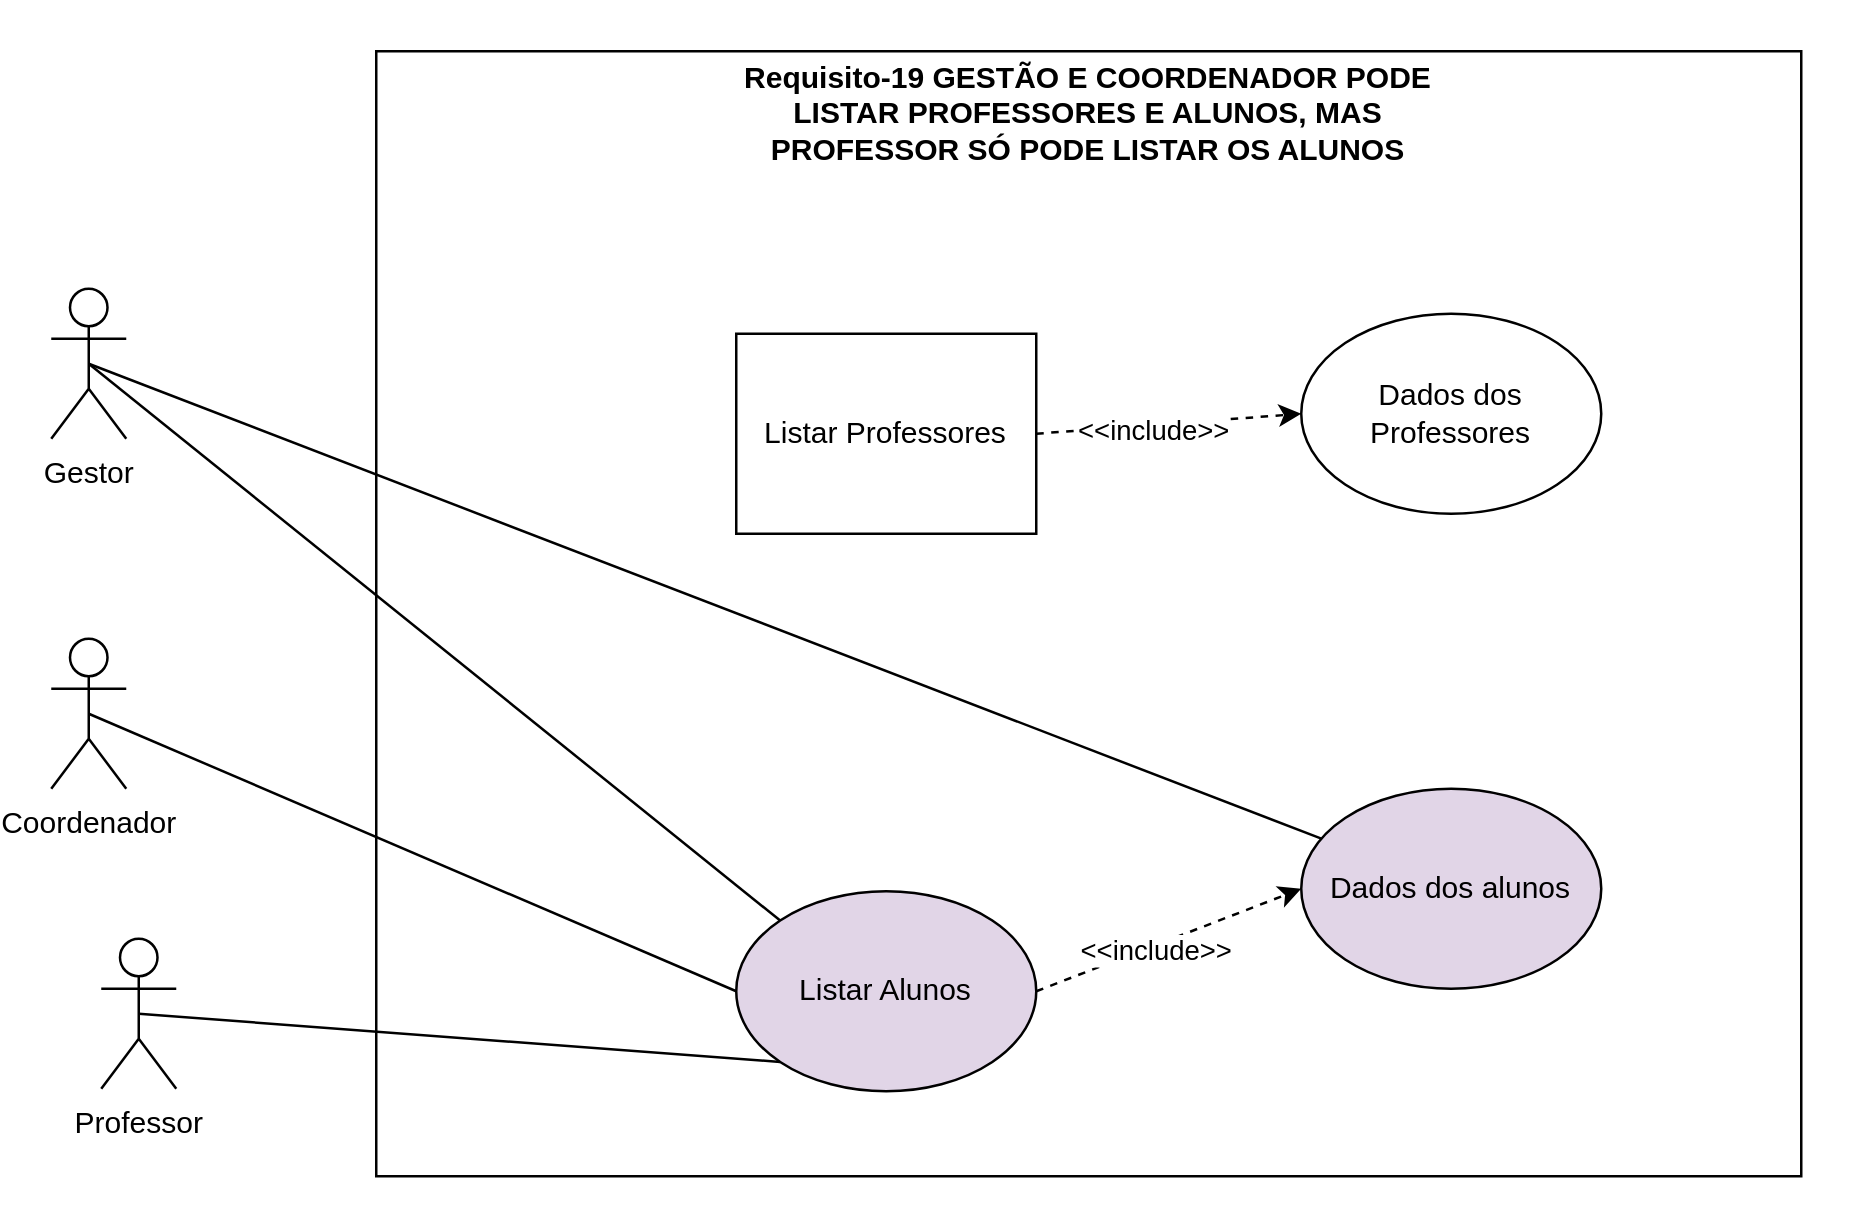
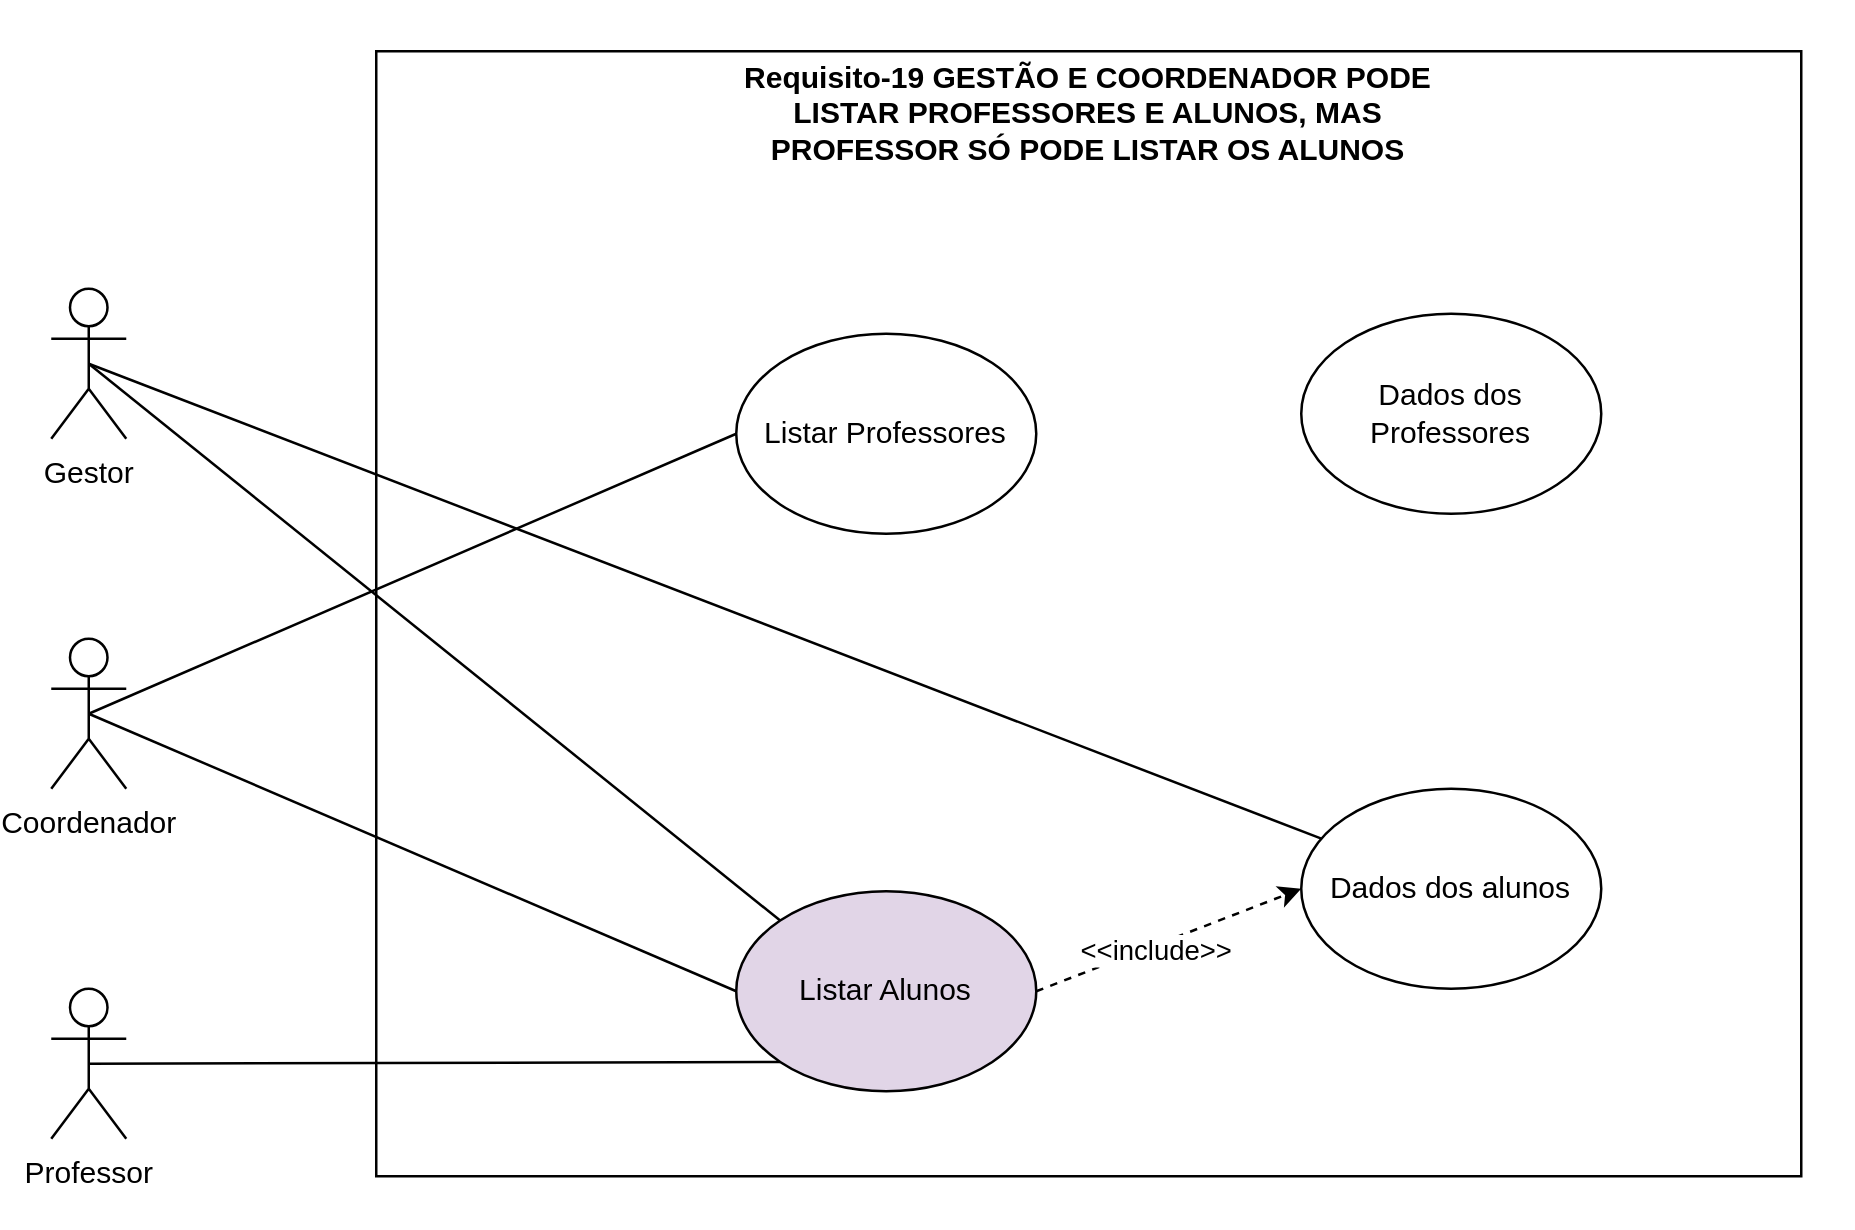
edge "Listar Professores" -> "Dados dos Professores": removed, label "<<include>>"
node "Listar Professores": shape rectangle -> ellipse
edge "Listar Professores" -- "Coordenador": added
node "Dados dos alunos": fillcolor #e1d5e7 -> #ffffff
node "Professor": moved (139, 1014) -> (89, 1064)
